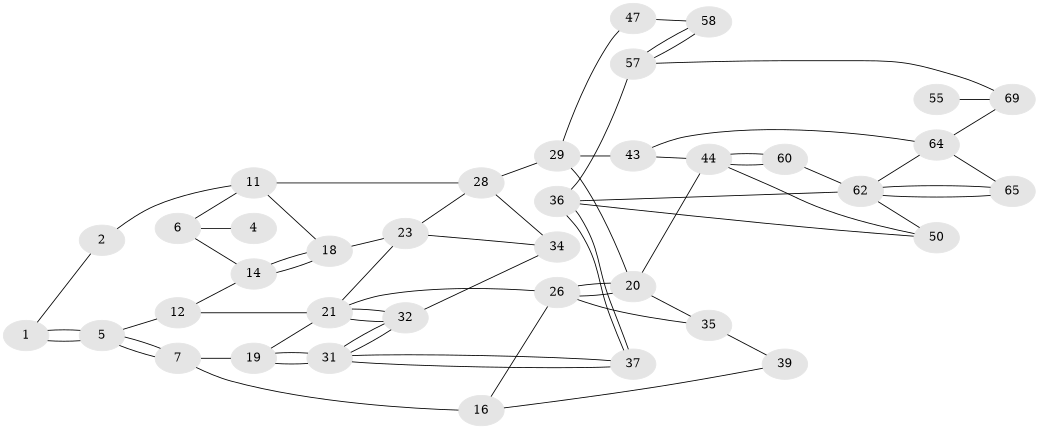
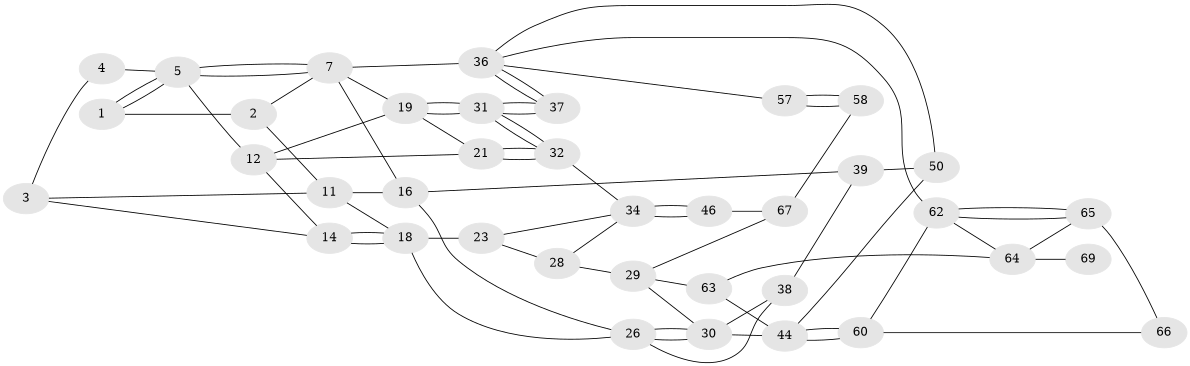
node "47": label "47" -> "67"
edge "57" -- "69": removed
edge "36" -- "7": added
edge "4" -- "5": added
edge "7" -- "2": added
node "55": removed
edge "19" -- "12": added
node "43": label "43" -> "63"
edge "11" -- "28": now "11" -- "16"
node "46": added
edge "62" -- "50": now "39" -- "50"
node "6": label "6" -> "3"
edge "23" -- "21": removed
node "20": label "20" -> "30"
edge "26" -- "21": now "26" -- "18"
node "35": label "35" -> "38"
node "66": added
